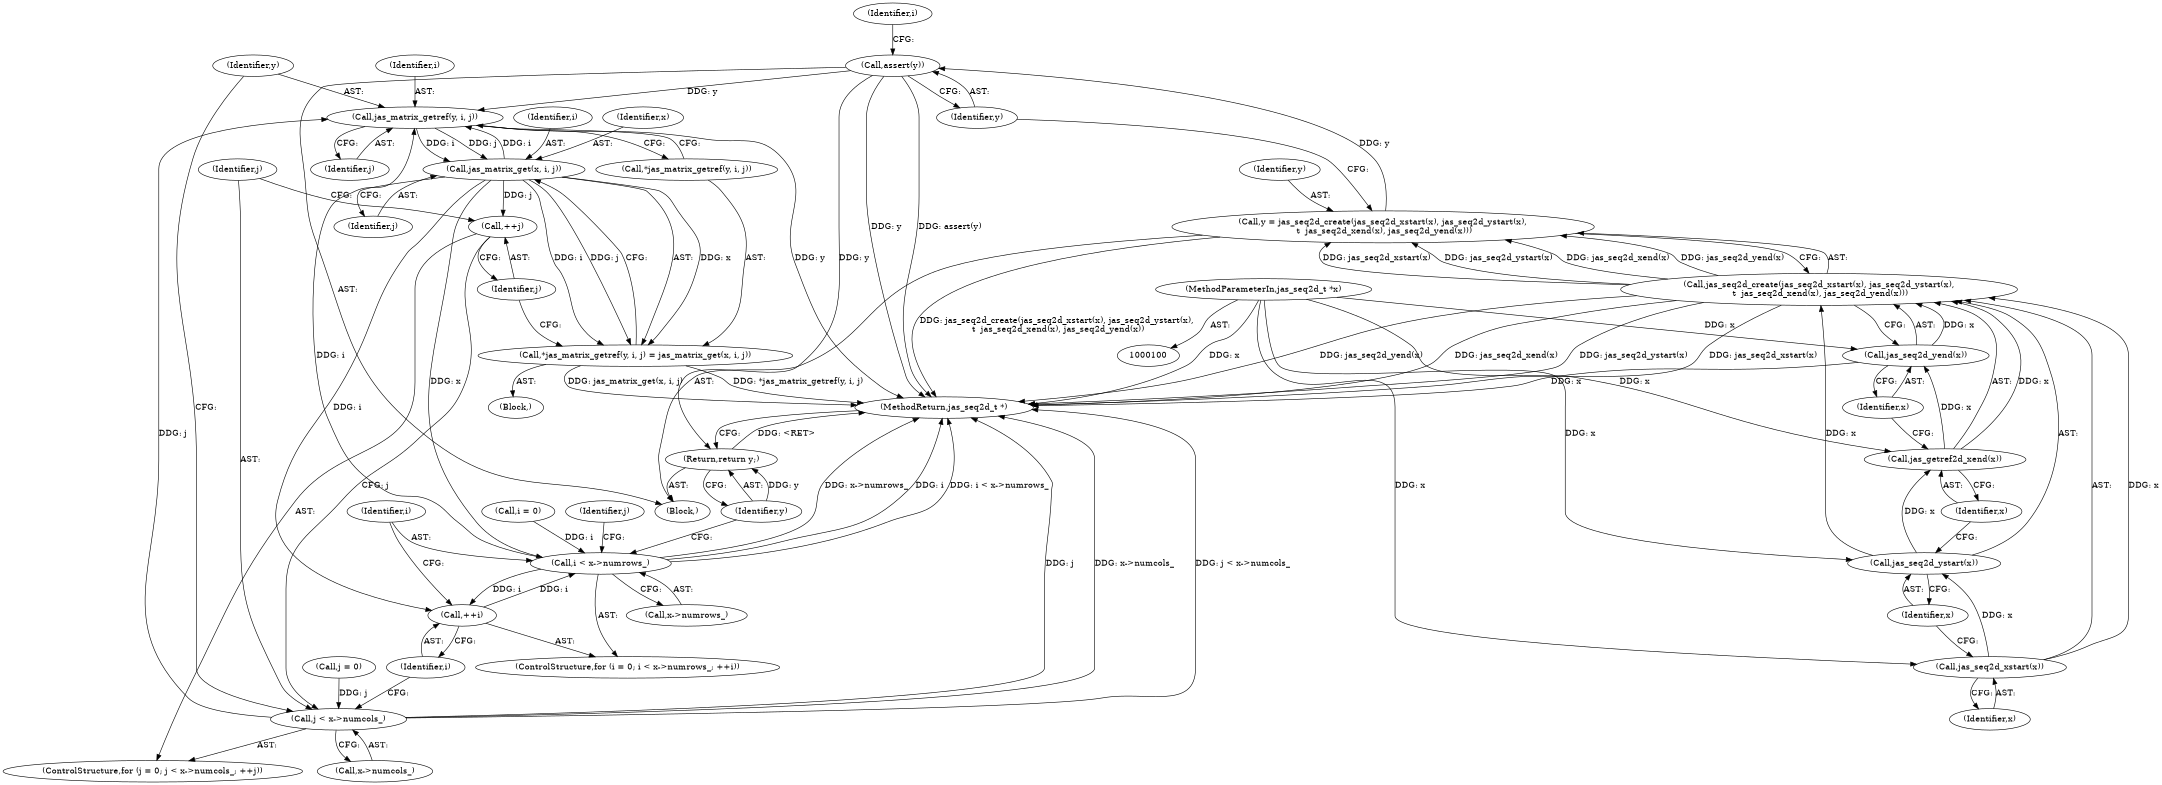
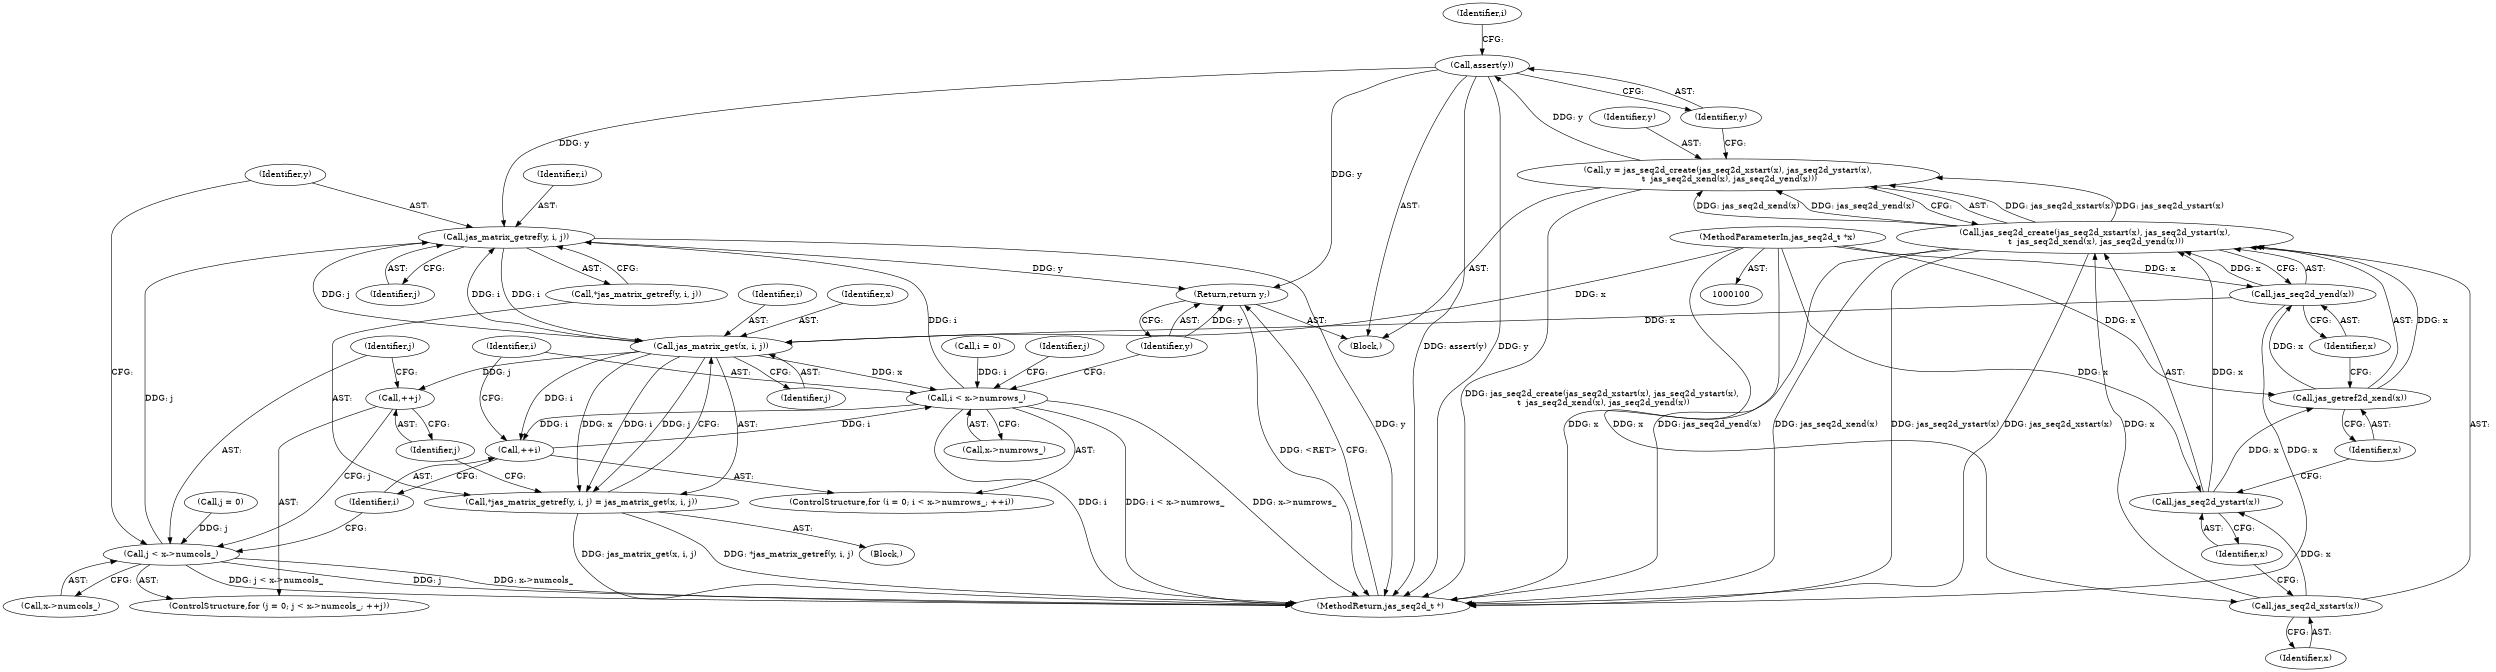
edge "(Call,jas_matrix_getref(y, i, j))" -> "(Call,*jas_matrix_getref(y, i, j))": label "CFG: " -> "AST: "
edge "(Call,jas_matrix_getref(y, i, j))" -> "(Return,return y;)": added, label "DDG: y"
edge "(Call,jas_seq2d_yend(x))" -> "(Call,jas_matrix_get(x, i, j))": added, label "DDG: x"
edge "(MethodParameterIn,jas_seq2d_t *x)" -> "(Call,jas_matrix_get(x, i, j))": added, label "DDG: x"
